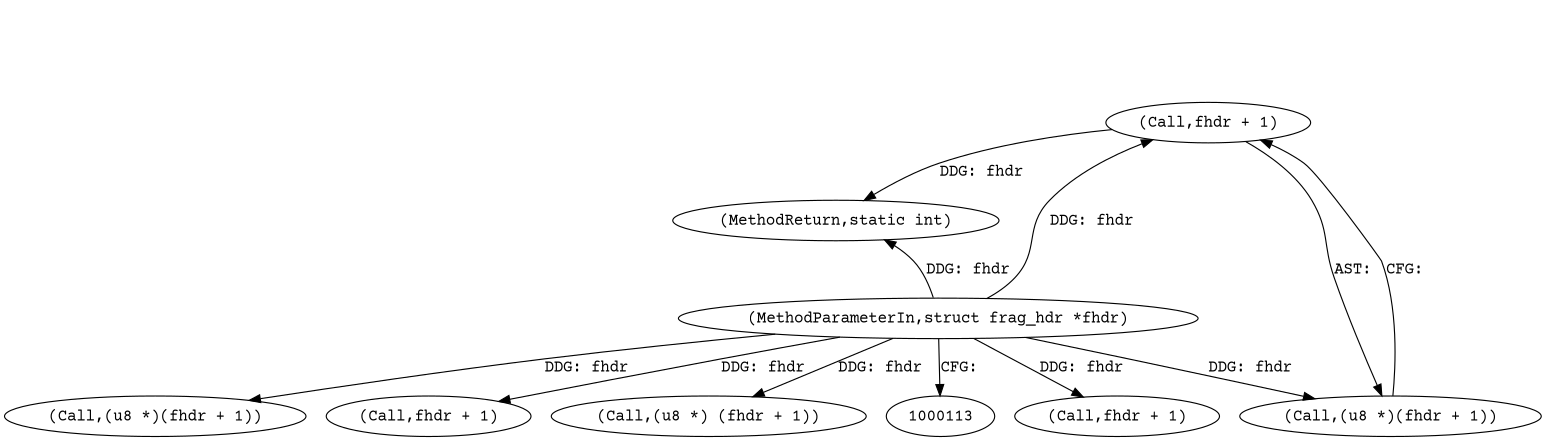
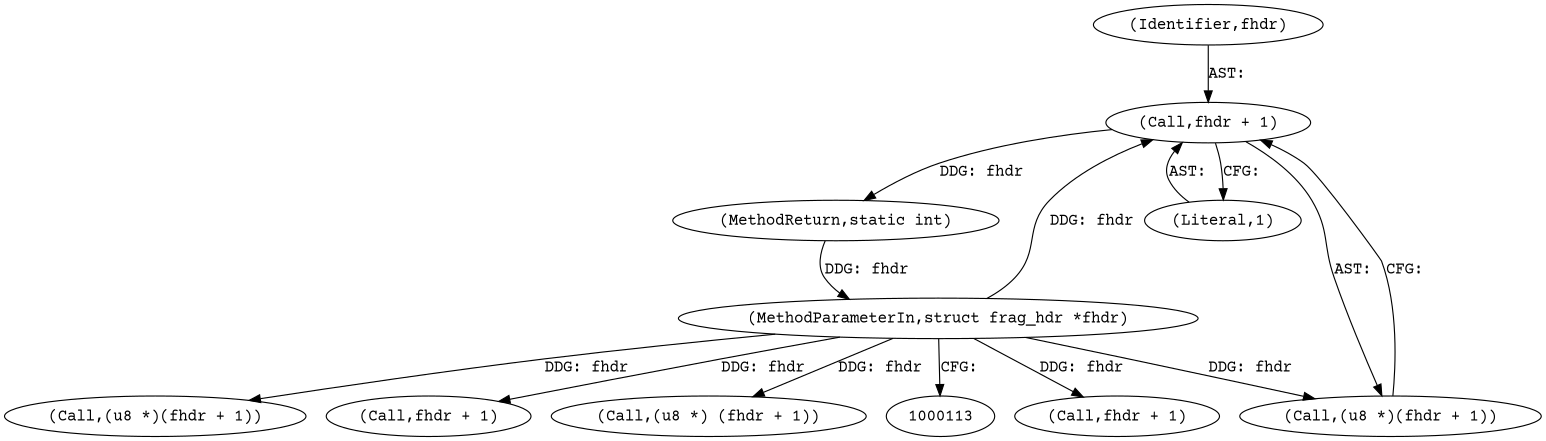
node "(Identifier,fhdr)": added
node "(Literal,1)": added
edge "(MethodParameterIn,struct frag_hdr *fhdr)" -> "(MethodReturn,static int)": reversed
